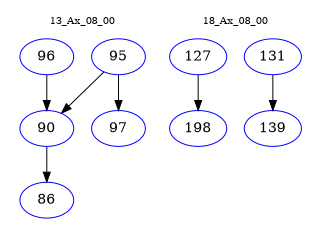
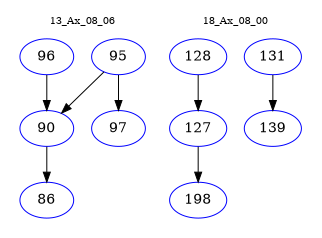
cluster "13_Ax_08_00": label "13_Ax_08_00" -> "13_Ax_08_06"
node "128": added
